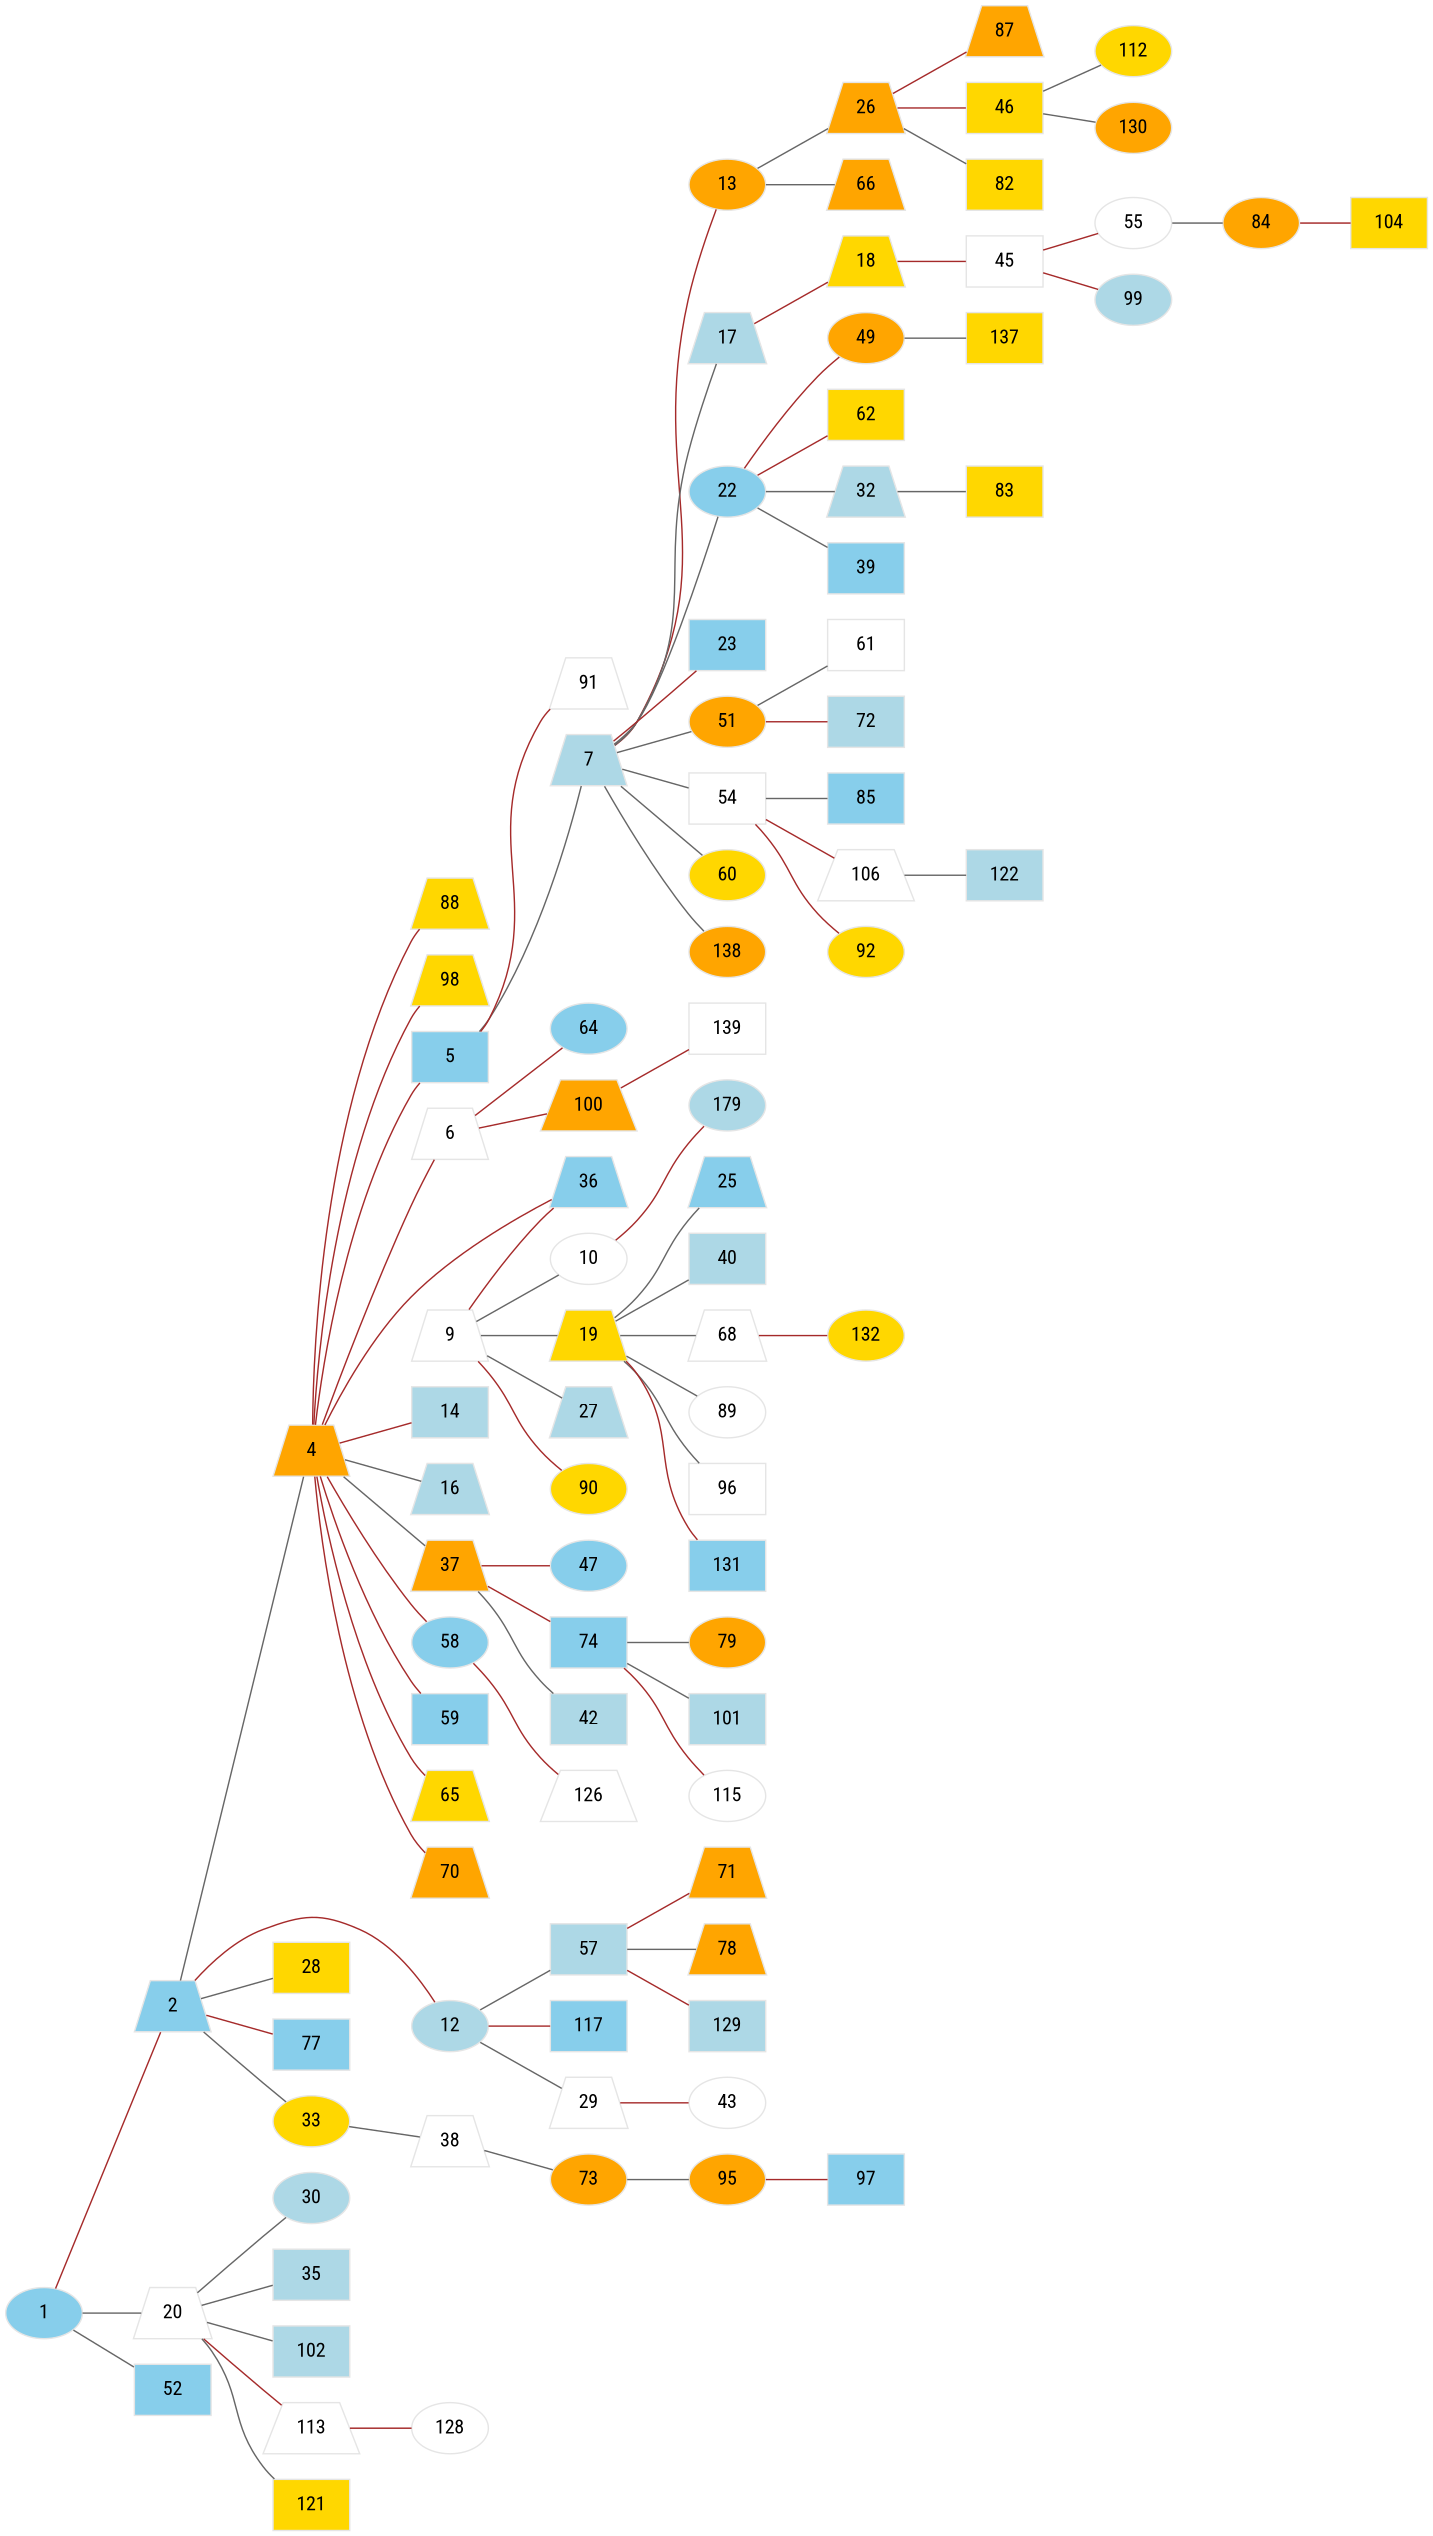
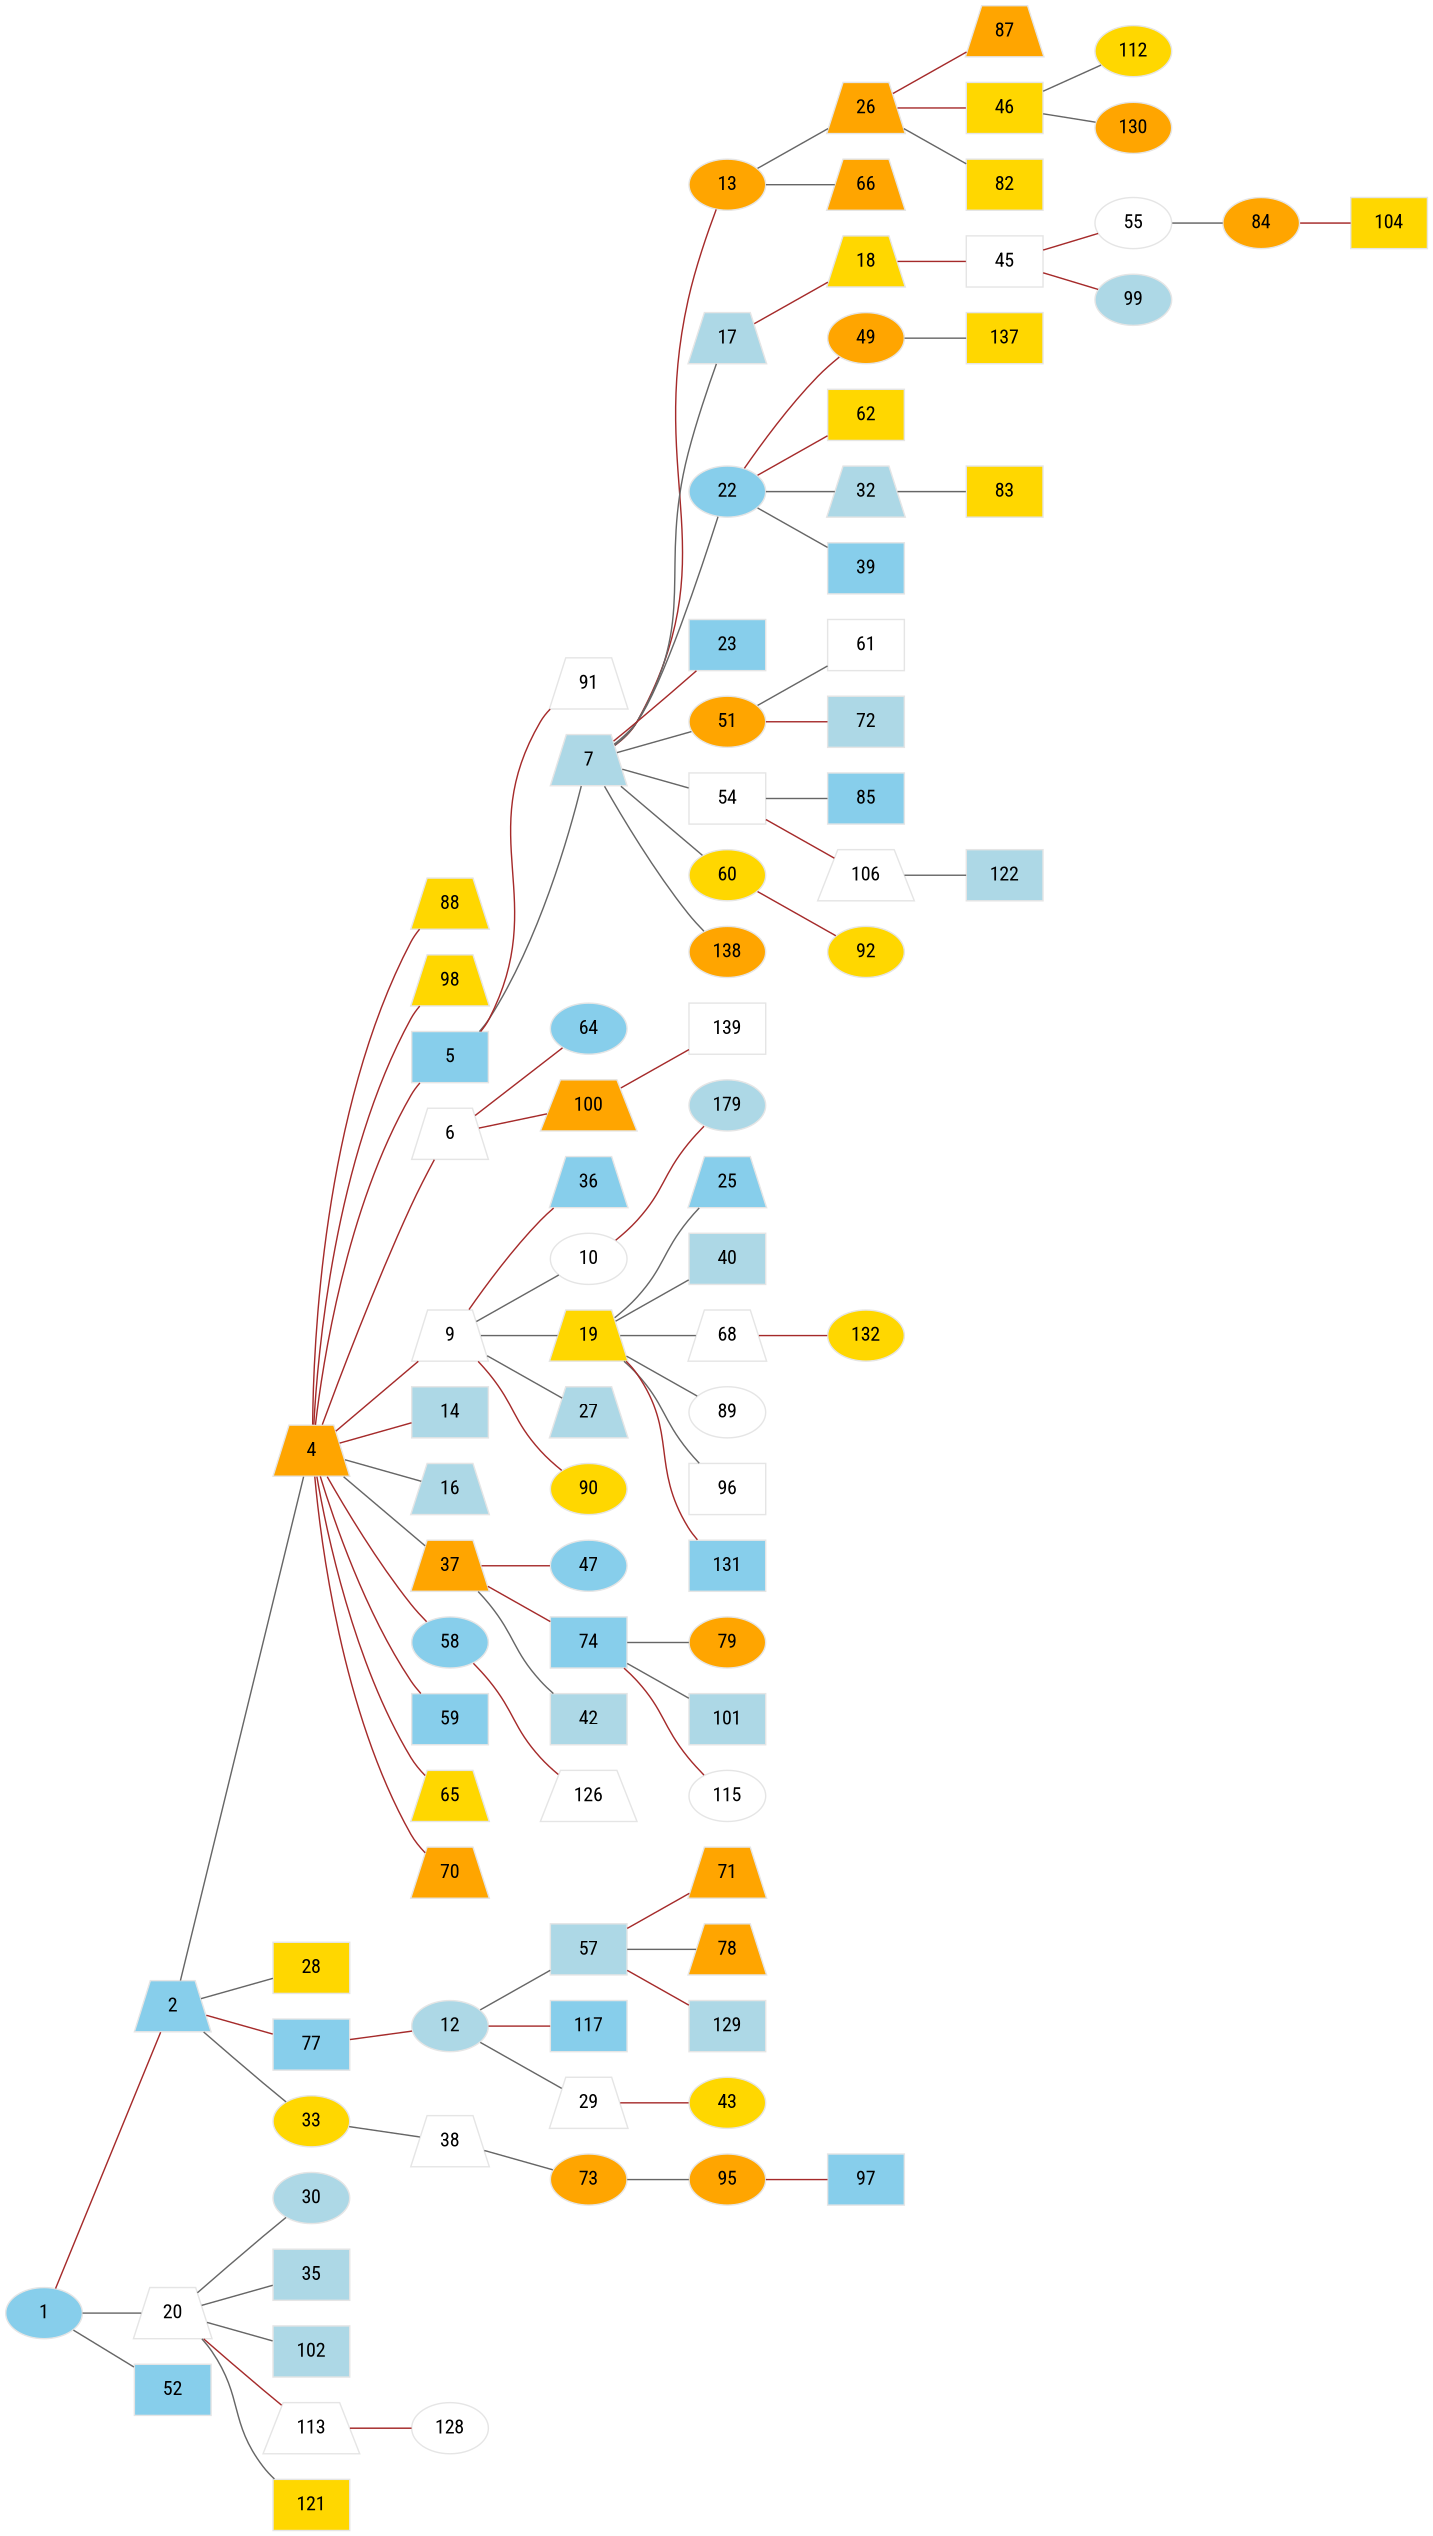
edge "54" -- "92": now "60" -- "92"
edge "36" -- "4": now "9" -- "4"
edge "2" -- "12": now "77" -- "12"
node "43": fillcolor white -> gold
